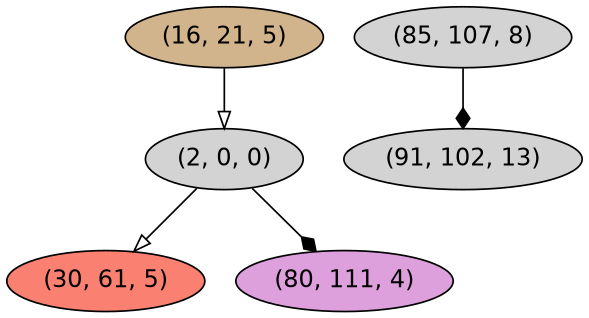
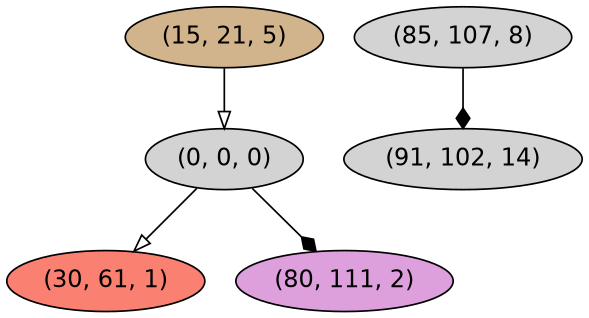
node "(16, 21, 5)": label "(16, 21, 5)" -> "(15, 21, 5)"
node "(2, 0, 0)": label "(2, 0, 0)" -> "(0, 0, 0)"
node "(91, 102, 13)": label "(91, 102, 13)" -> "(91, 102, 14)"
node "(30, 61, 5)": label "(30, 61, 5)" -> "(30, 61, 1)"
node "(80, 111, 4)": label "(80, 111, 4)" -> "(80, 111, 2)"
